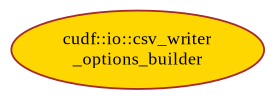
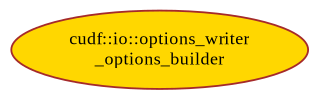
node "cudf::io::csv_writer _options_builder": label "cudf::io::csv_writer _options_builder" -> "cudf::io::options_writer _options_builder"
